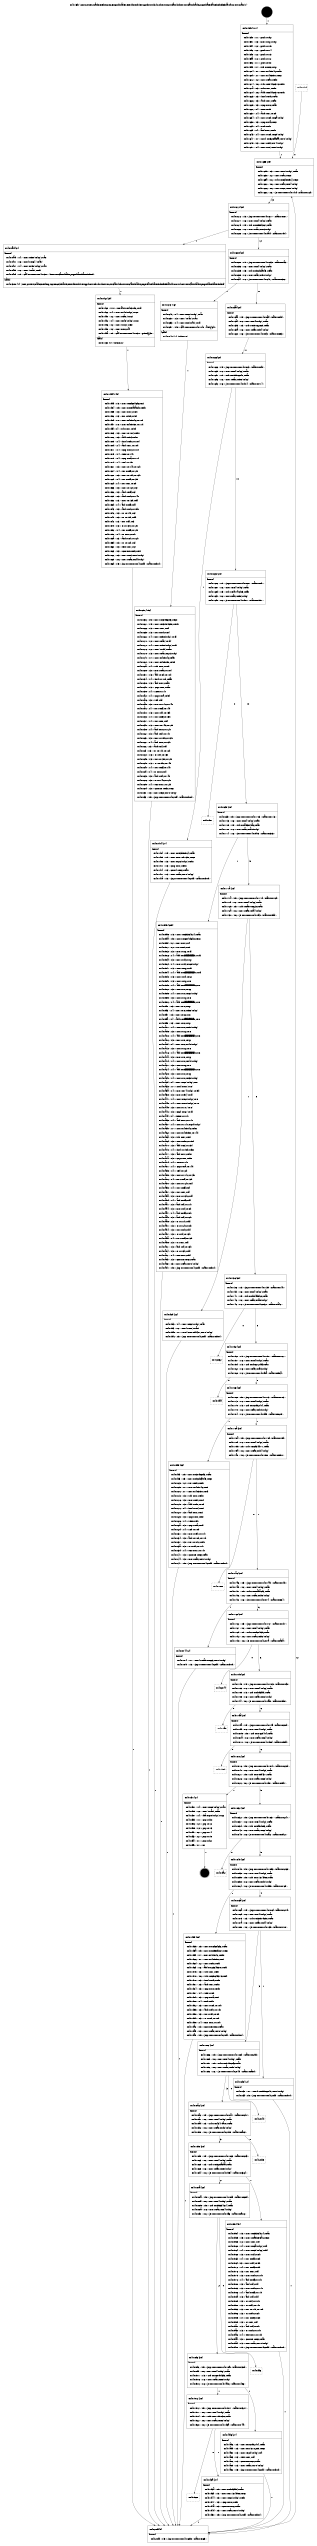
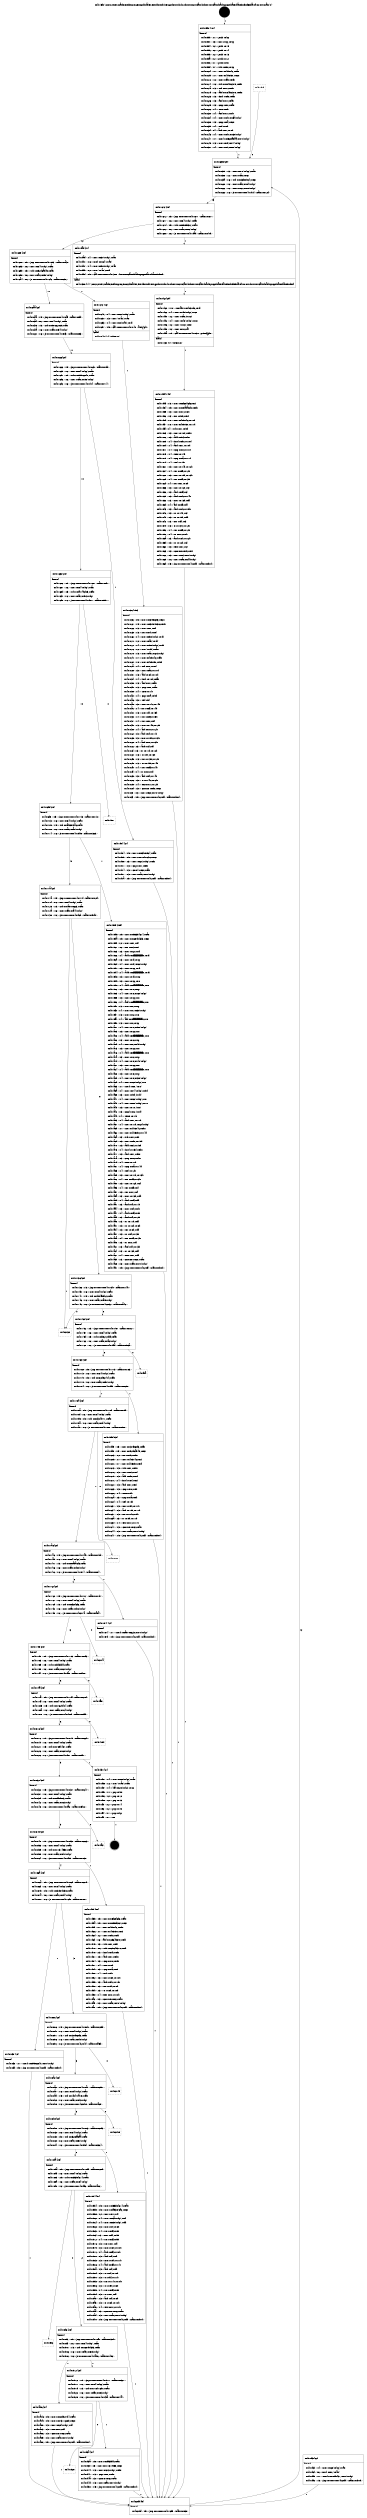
edge "0x40171a [28]" -> "0x401fcb [22]": now "0x40171a [28]" -> "0x402032"
